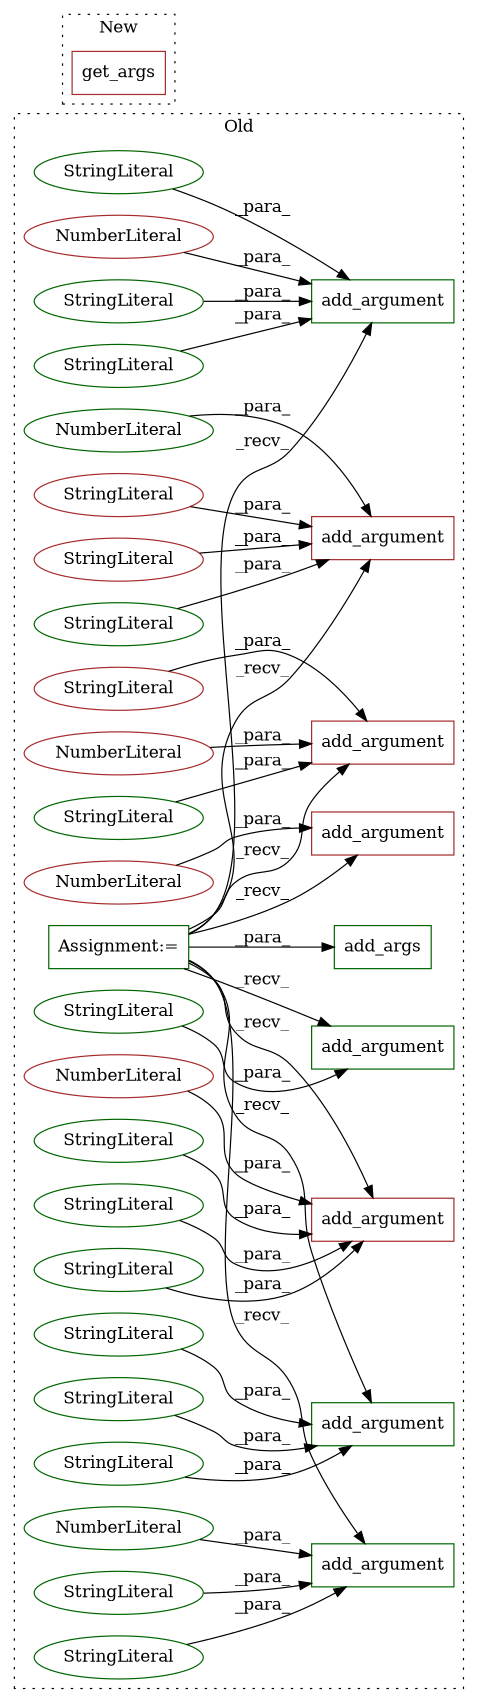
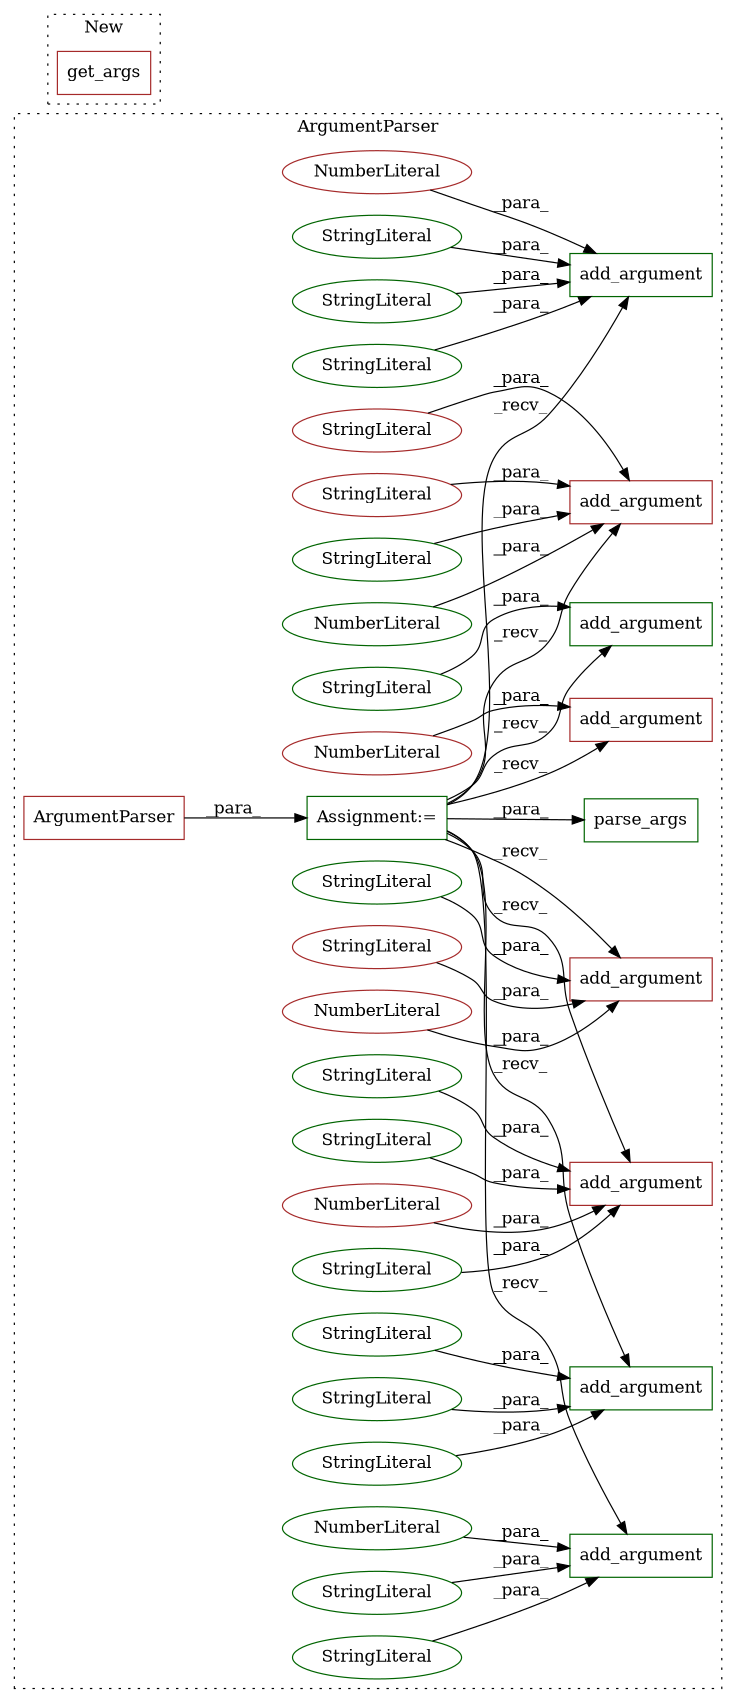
cluster "Old": label "Old" -> "ArgumentParser"
node "ArgumentParser": added
node "add_args": label "add_args" -> "parse_args"
